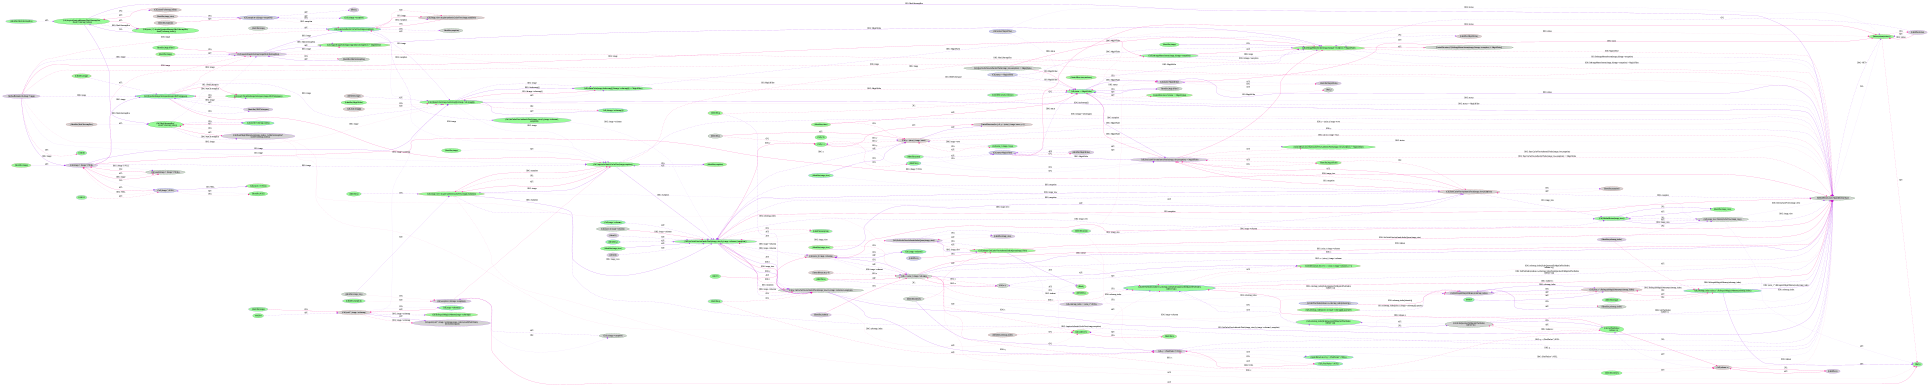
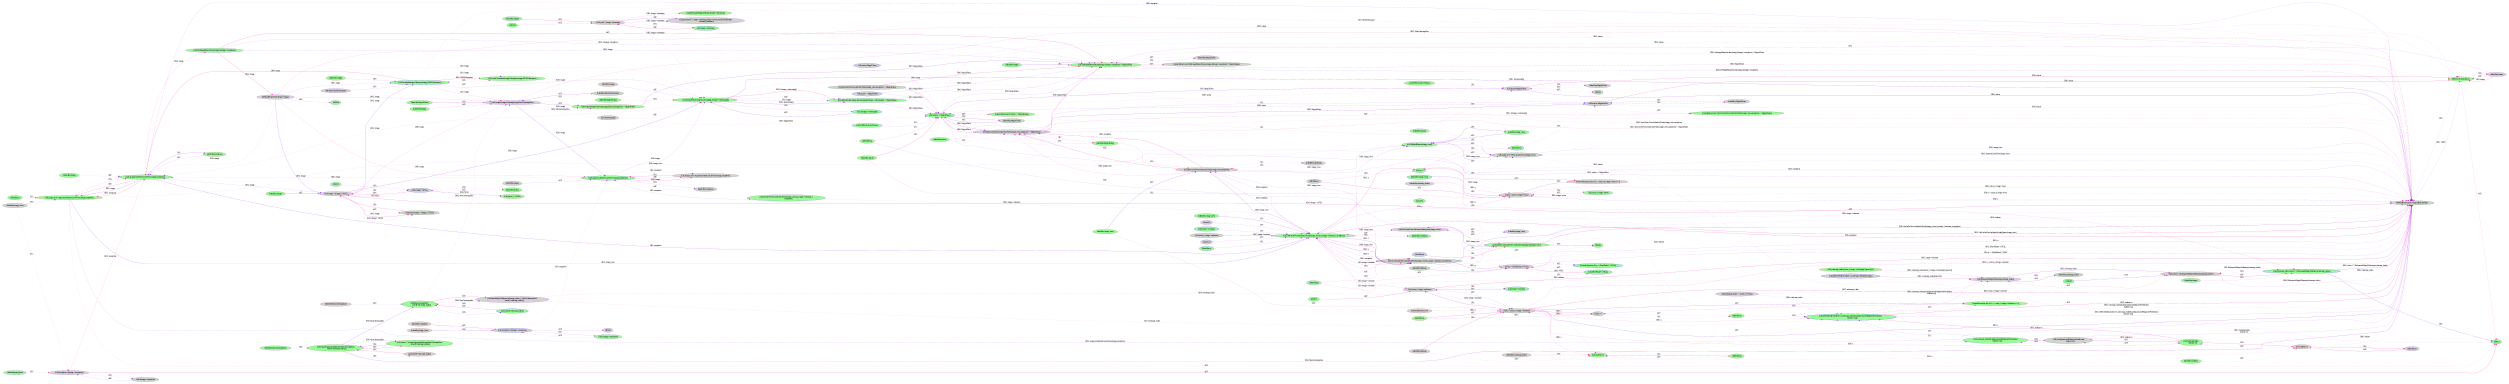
edge "(MethodParameterIn,Image *image)" -> "(Call,SetImageMonochrome(image,&image->exception))": reversed
edge "(Call,TransformImageColorspace(image,GRAYColorspace))" -> "(Identifier,GRAYColorspace)": removed, label "CFG:"
edge "(Call,y++)" -> "(Call,y < (ssize_t) image->rows)": label "DDG: y" -> "DDG: image"
edge "(Call,(ssize_t *) RelinquishMagickMemory(colormap_index))" -> "(Call,RelinquishMagickMemory(colormap_index))": removed, label "CFG:"
